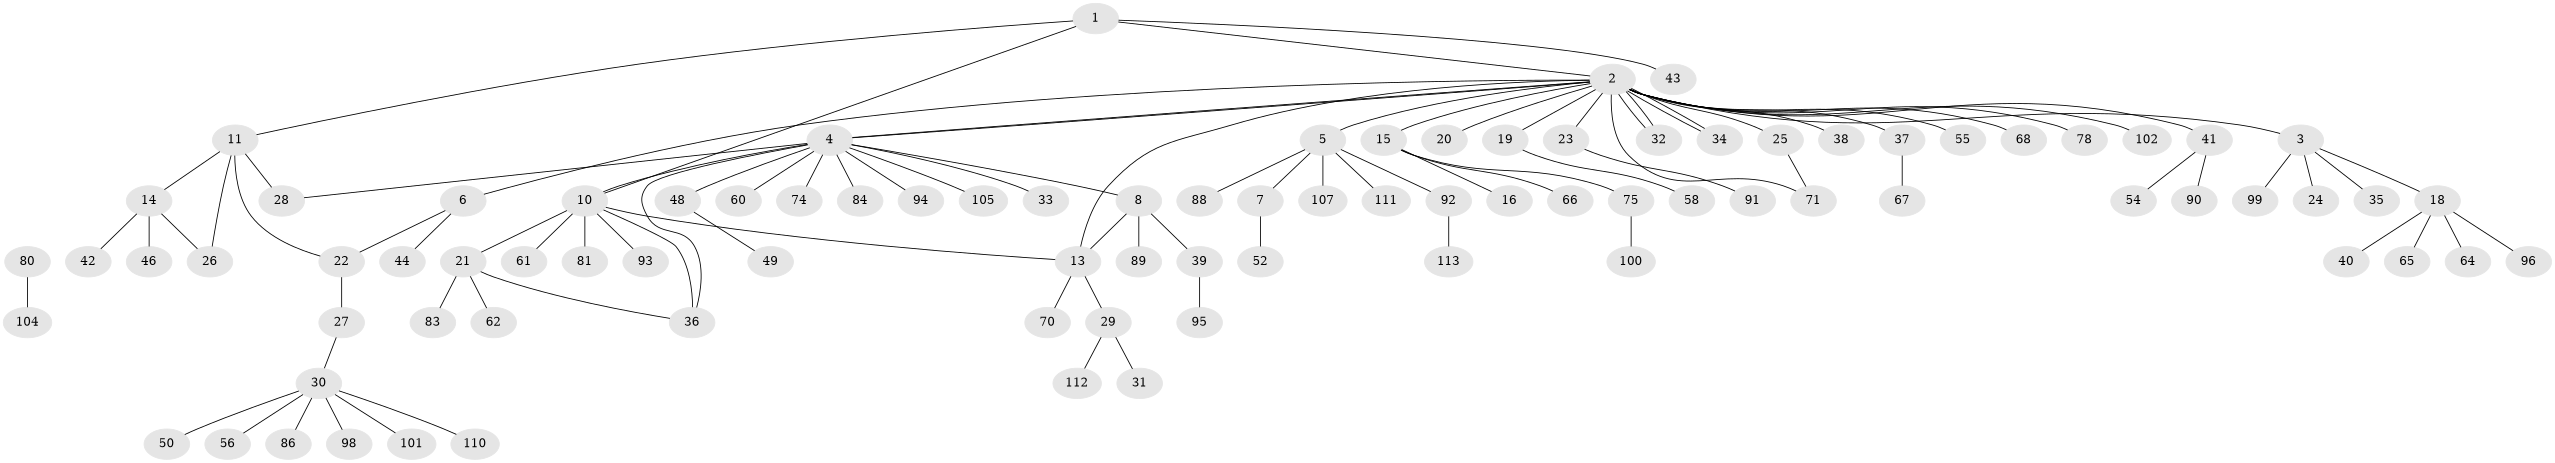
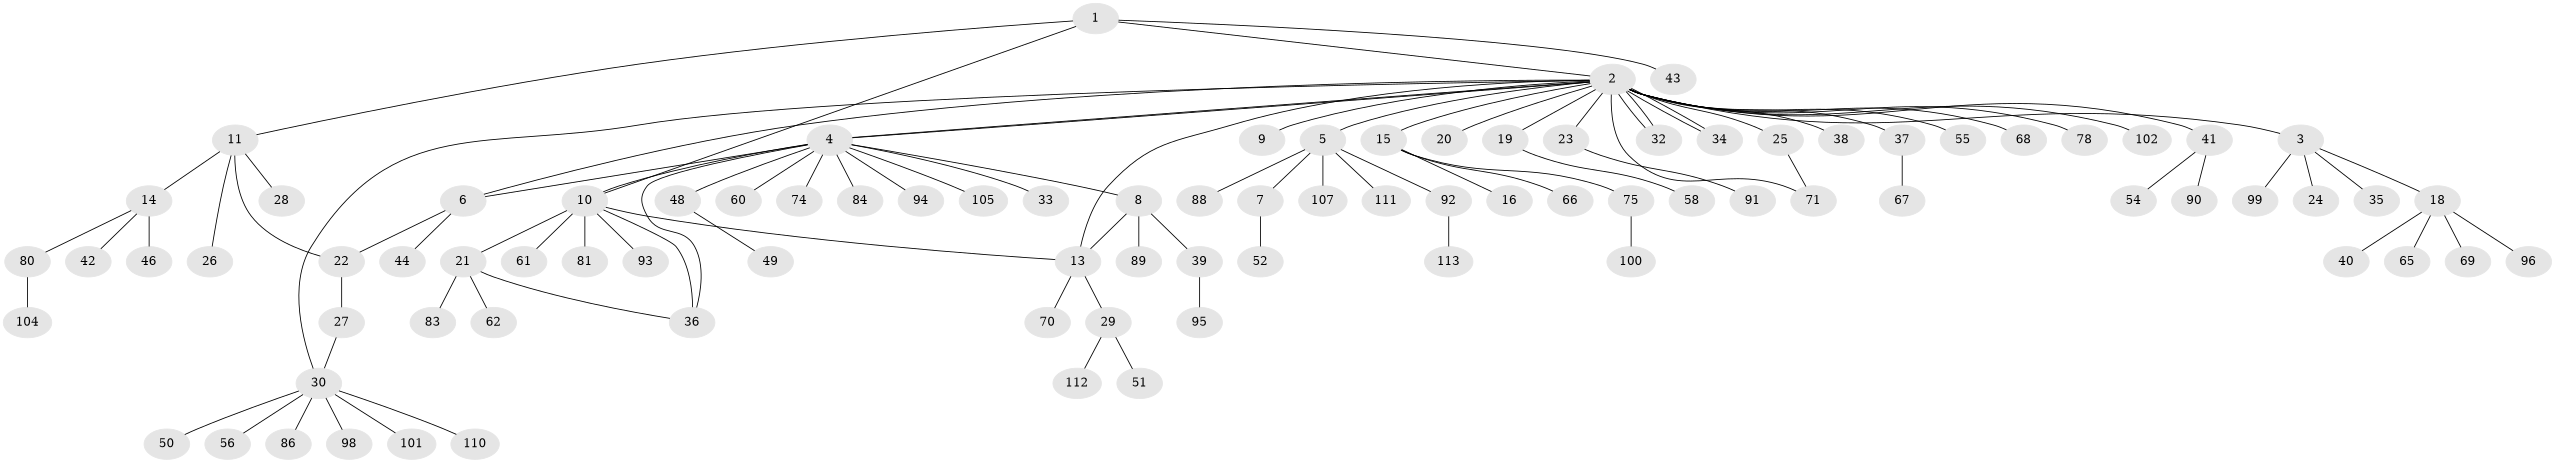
edge "2" -- "30": added
node "9": added
edge "4" -- "28": now "4" -- "6"
edge "14" -- "26": now "14" -- "80"
node "64": label "64" -> "69"
node "31": label "31" -> "51"
